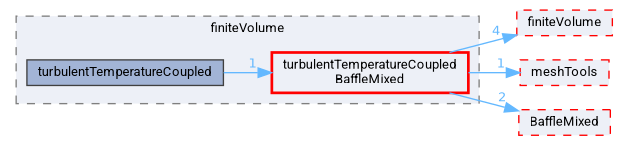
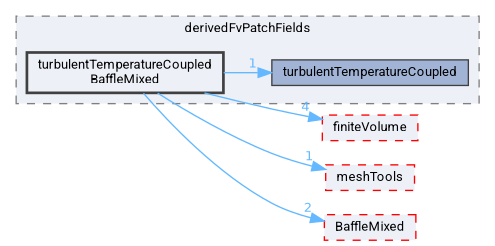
cluster "finiteVolume": label "finiteVolume" -> "derivedFvPatchFields"
edge "turbulentTemperatureCoupled" -> "turbulentTemperatureCoupled BaffleMixed": reversed
node "turbulentTemperatureCoupled BaffleMixed": color red -> grey25
